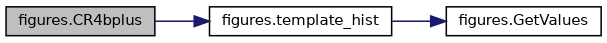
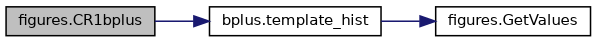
node "figures.CR4bplus": label "figures.CR4bplus" -> "figures.CR1bplus"
node "figures.template_hist": label "figures.template_hist" -> "bplus.template_hist"
